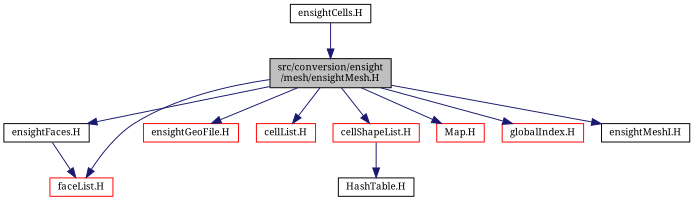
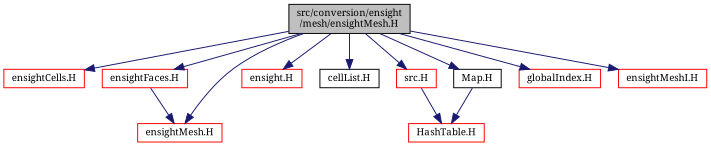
node "ensightCells.H": color black -> red
edge "ensightCells.H" -> "src/conversion/ensight /mesh/ensightMesh.H": reversed
edge "Map.H" -> "HashTable.H": added
node "ensightFaces.H": color black -> red
node "ensightGeoFile.H": label "ensightGeoFile.H" -> "ensight.H"
node "cellList.H": color red -> black
node "cellShapeList.H": label "cellShapeList.H" -> "src.H"
node "Map.H": color red -> black
node "ensightMeshI.H": color black -> red
node "faceList.H": label "faceList.H" -> "ensightMesh.H"
node "HashTable.H": color black -> red
